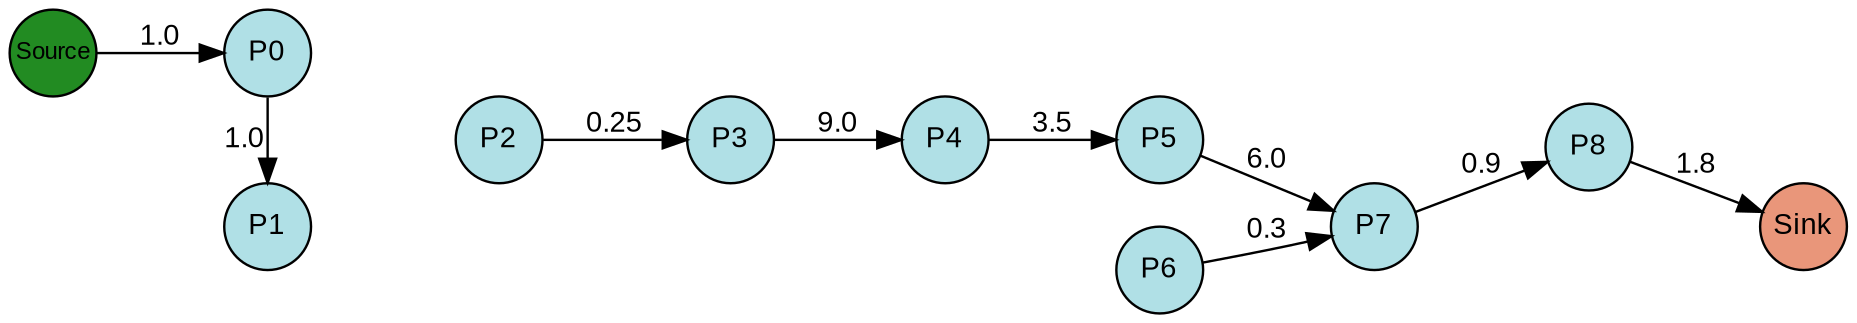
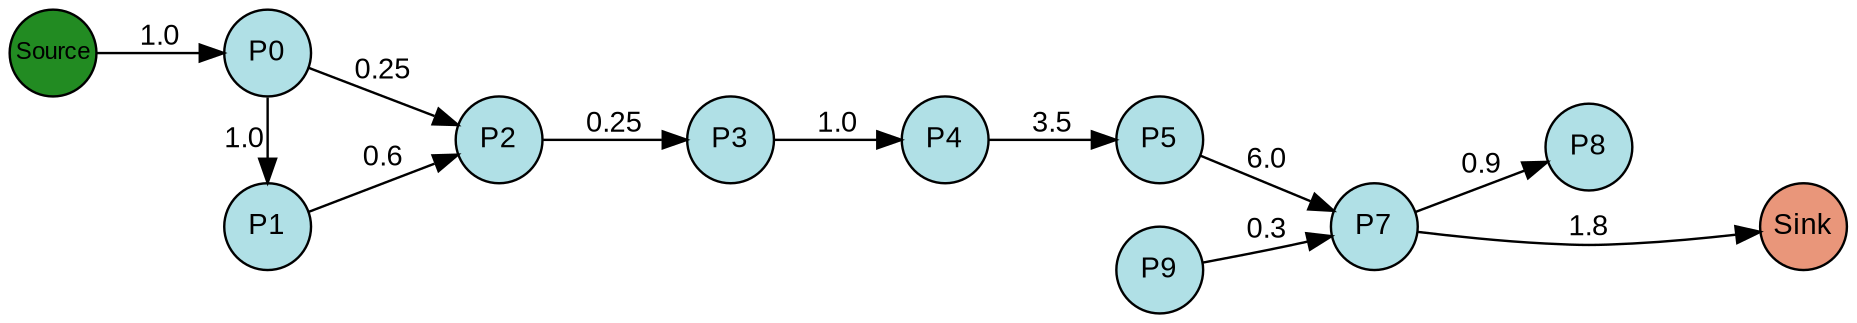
edge "P0" -> "P2": added, label "0.25"
edge "P3" -> "P4": label "9.0" -> "1.0"
edge "P8" -> "Sink": now "P7" -> "Sink"
edge "P1" -> "P2": added, label "0.6"
node "P6": label "P6" -> "P9"
